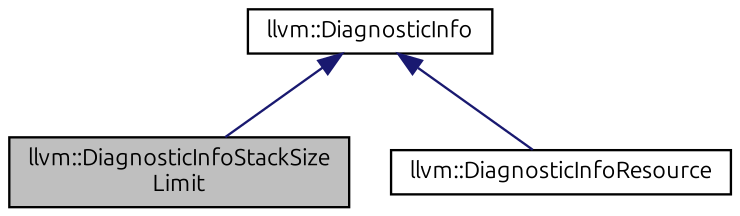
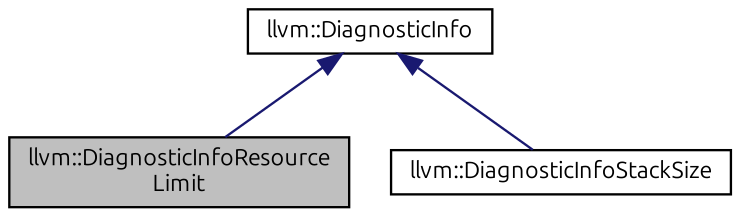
node "llvm::DiagnosticInfoStackSize Limit": label "llvm::DiagnosticInfoStackSize Limit" -> "llvm::DiagnosticInfoResource Limit"
node "llvm::DiagnosticInfoResource": label "llvm::DiagnosticInfoResource" -> "llvm::DiagnosticInfoStackSize"
